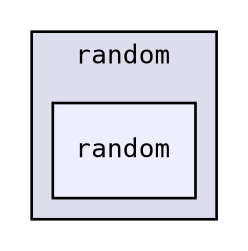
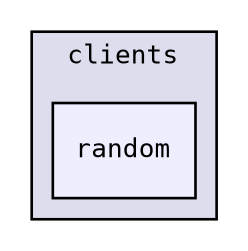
cluster "random": label "random" -> "clients"
